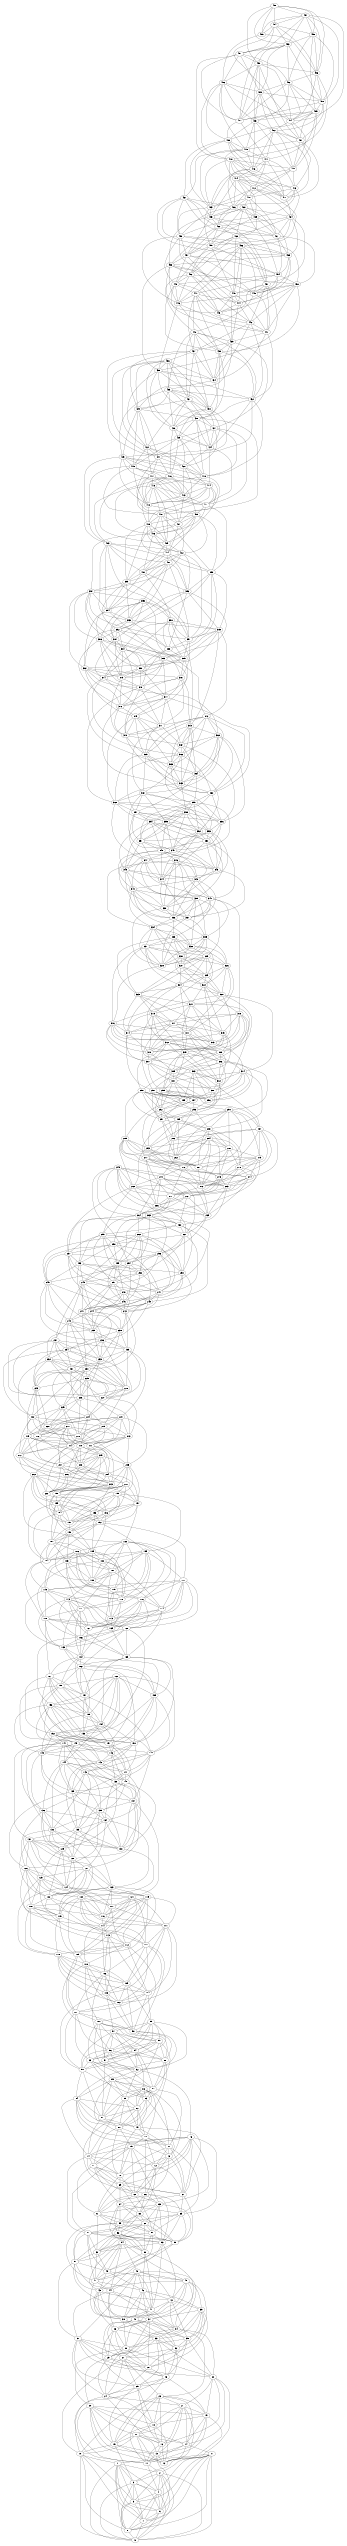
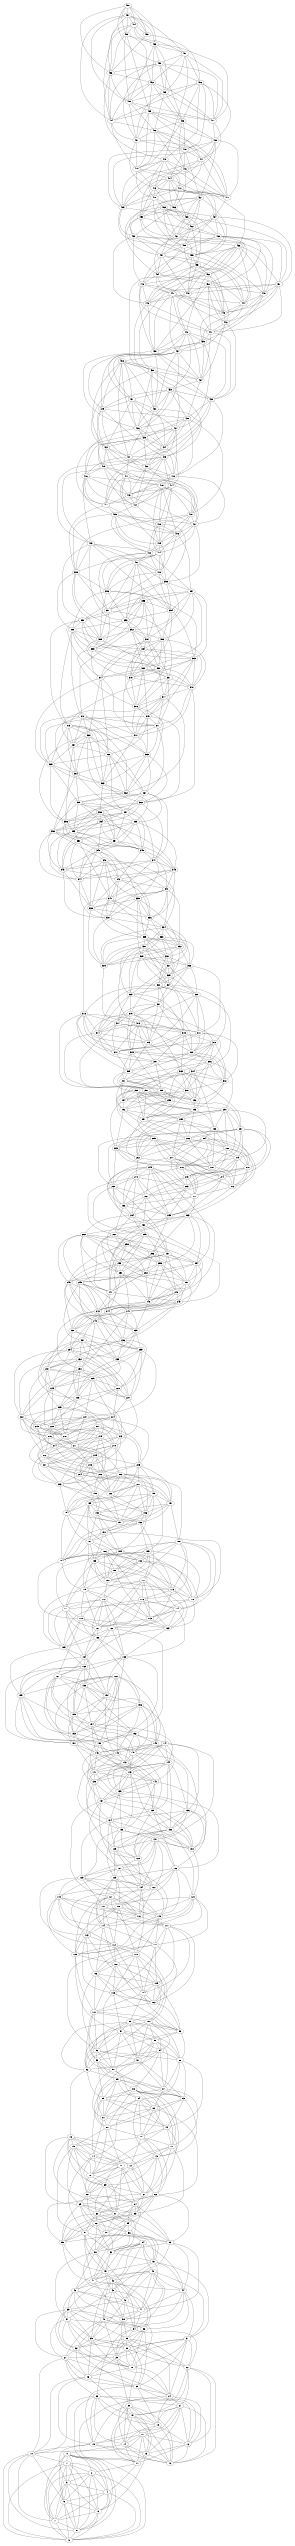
edge "389" -- "391": now "389" -- "388"
edge "75" -- "72": removed
